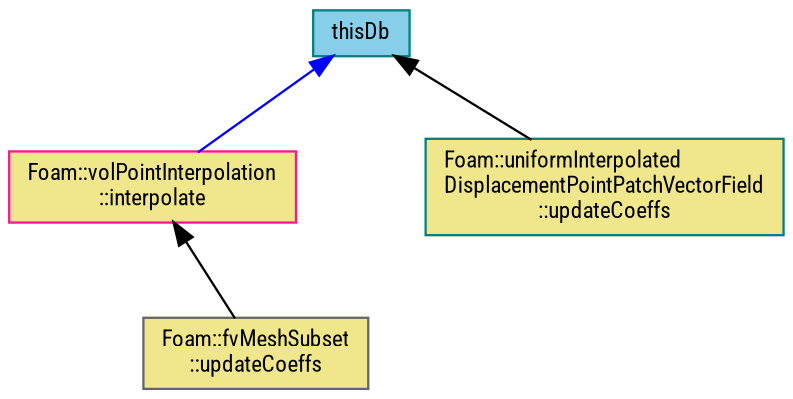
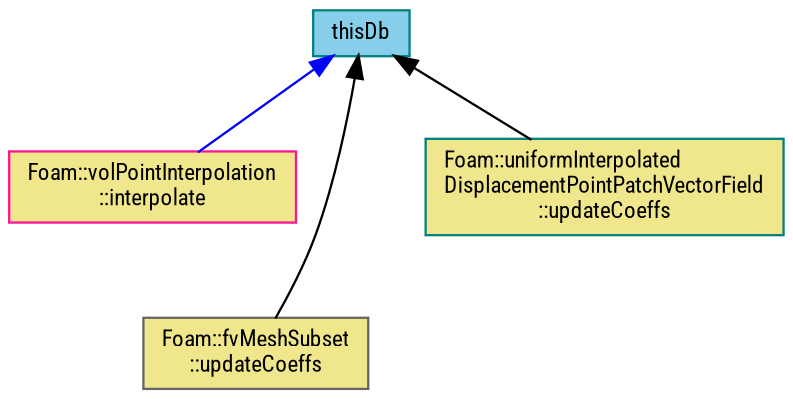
edge "Foam::fvMeshSubset ::updateCoeffs" -> "Foam::volPointInterpolation ::interpolate": now "Foam::fvMeshSubset ::updateCoeffs" -> "thisDb"
